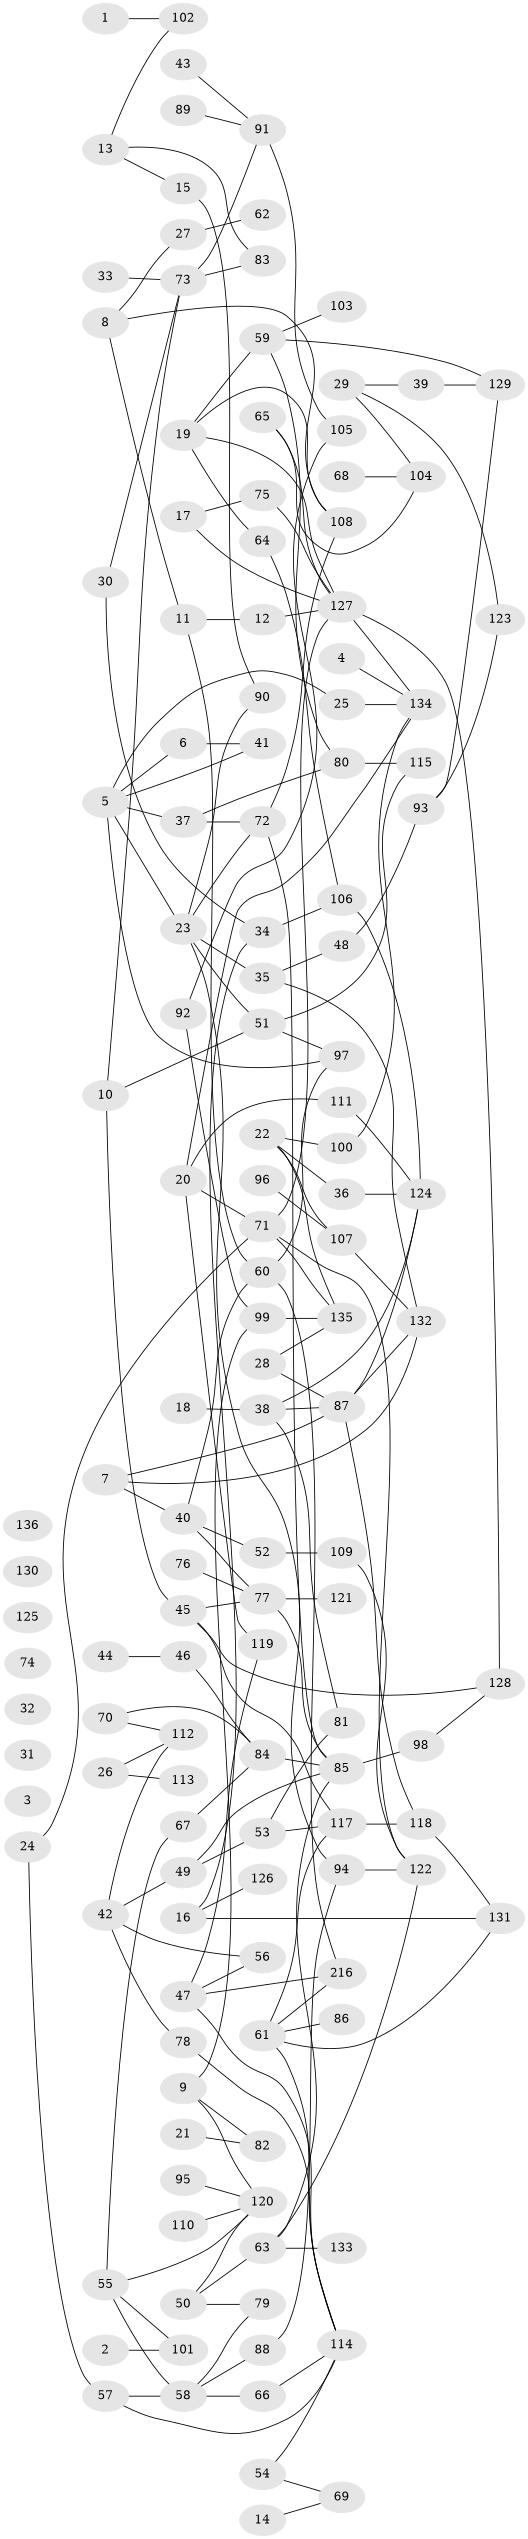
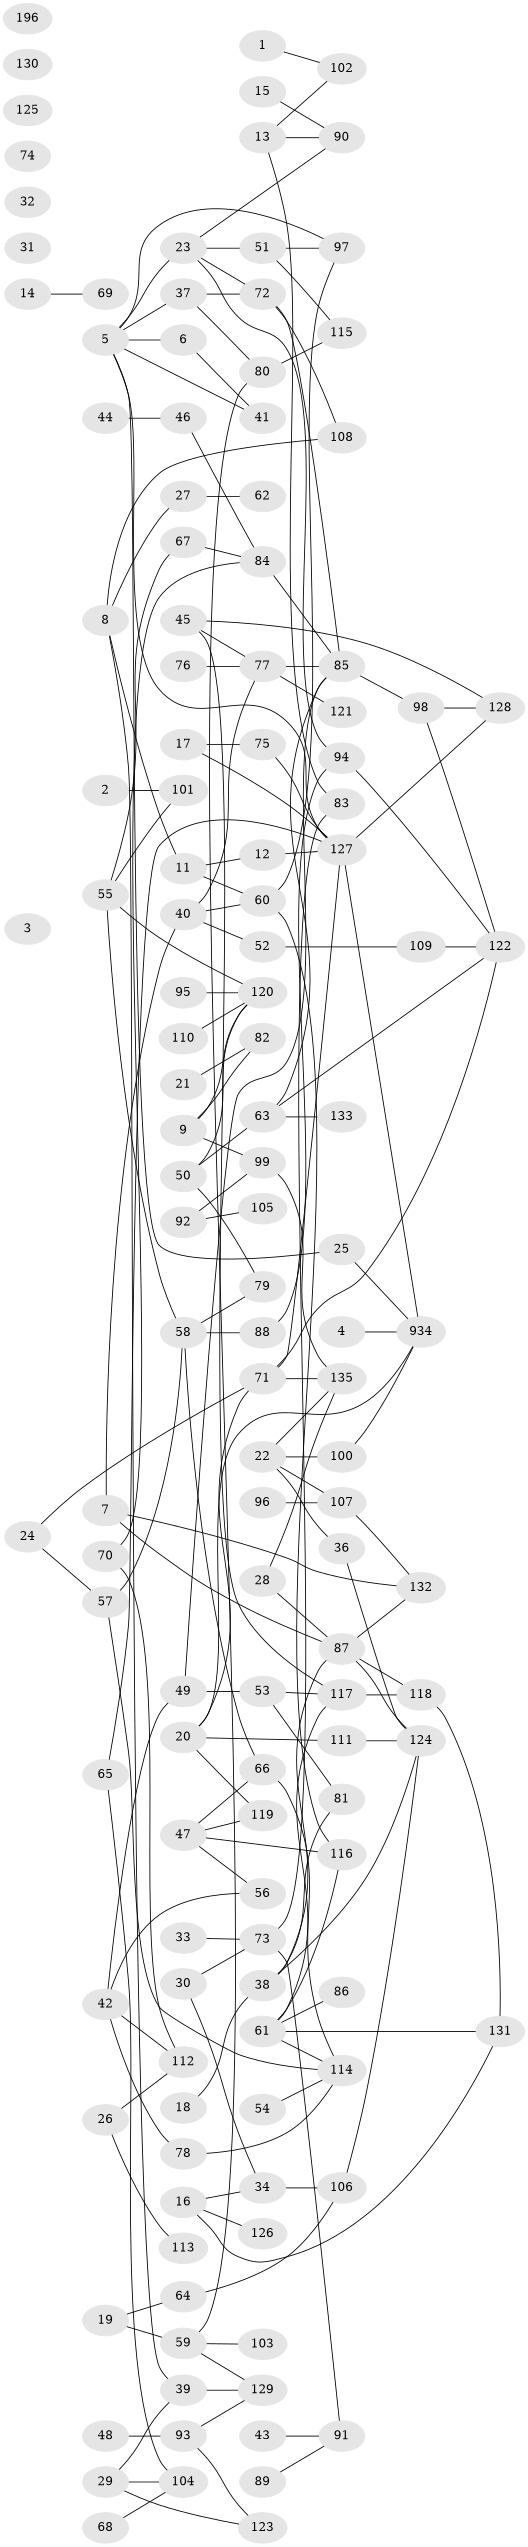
edge "13" -- "15": now "13" -- "90"
edge "91" -- "105": removed
edge "19" -- "108": removed
edge "19" -- "127": now "5" -- "127"
node "134": label "134" -> "934"
edge "98" -- "122": added
node "35": removed
node "10": removed
node "136": label "136" -> "196"
edge "8" -- "39": added
node "216": label "216" -> "116"
edge "47" -- "114": now "47" -- "66"
edge "54" -- "69": removed
